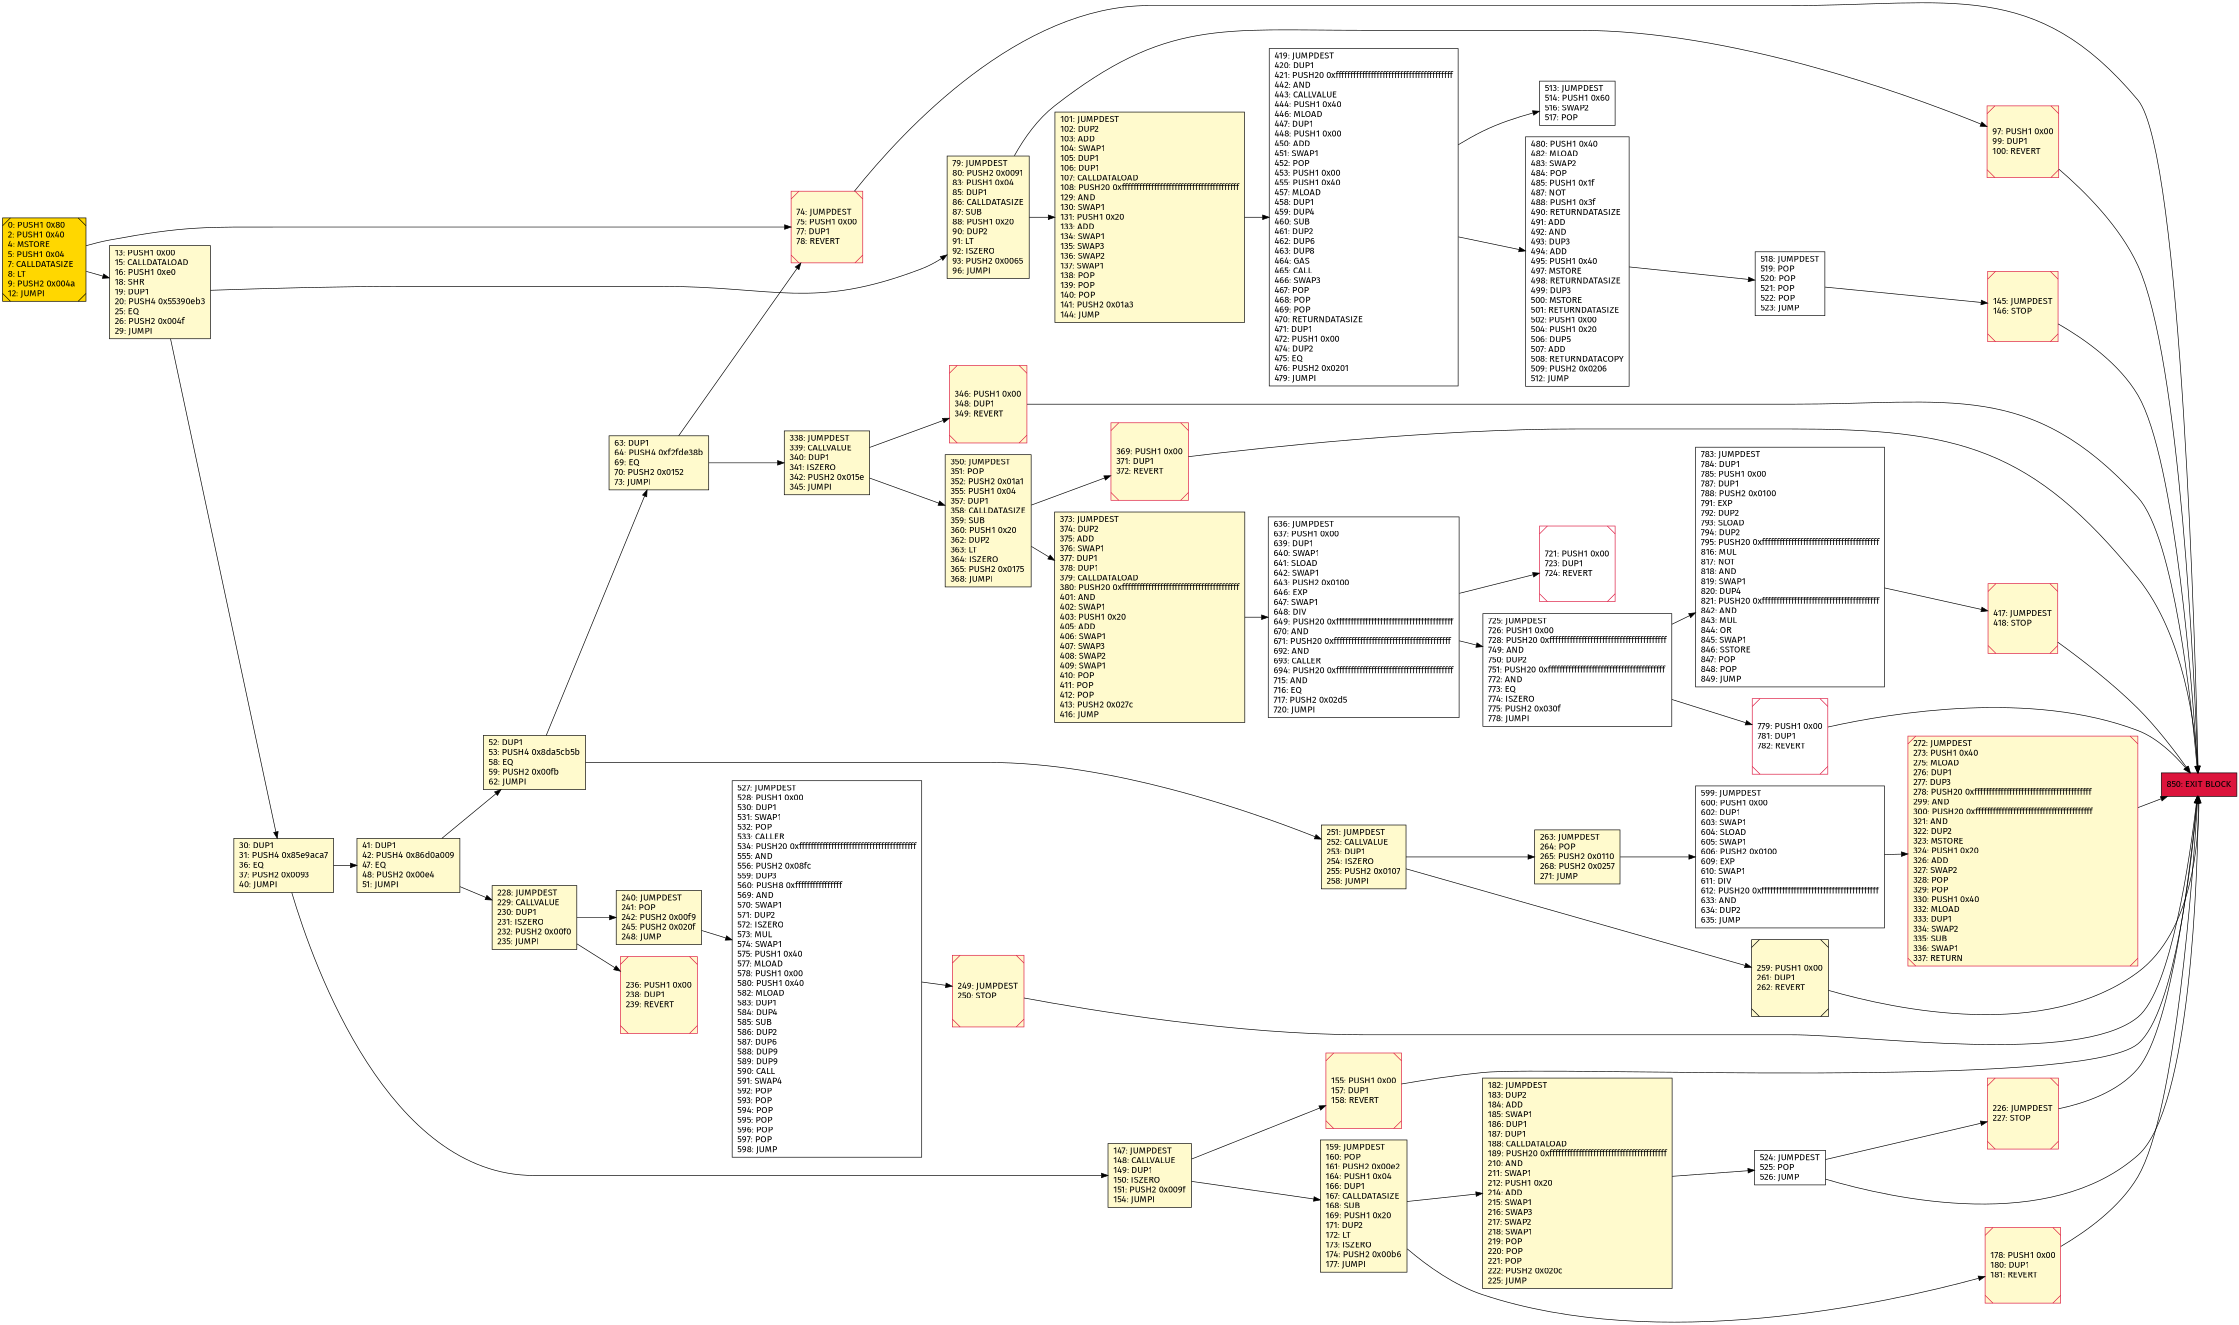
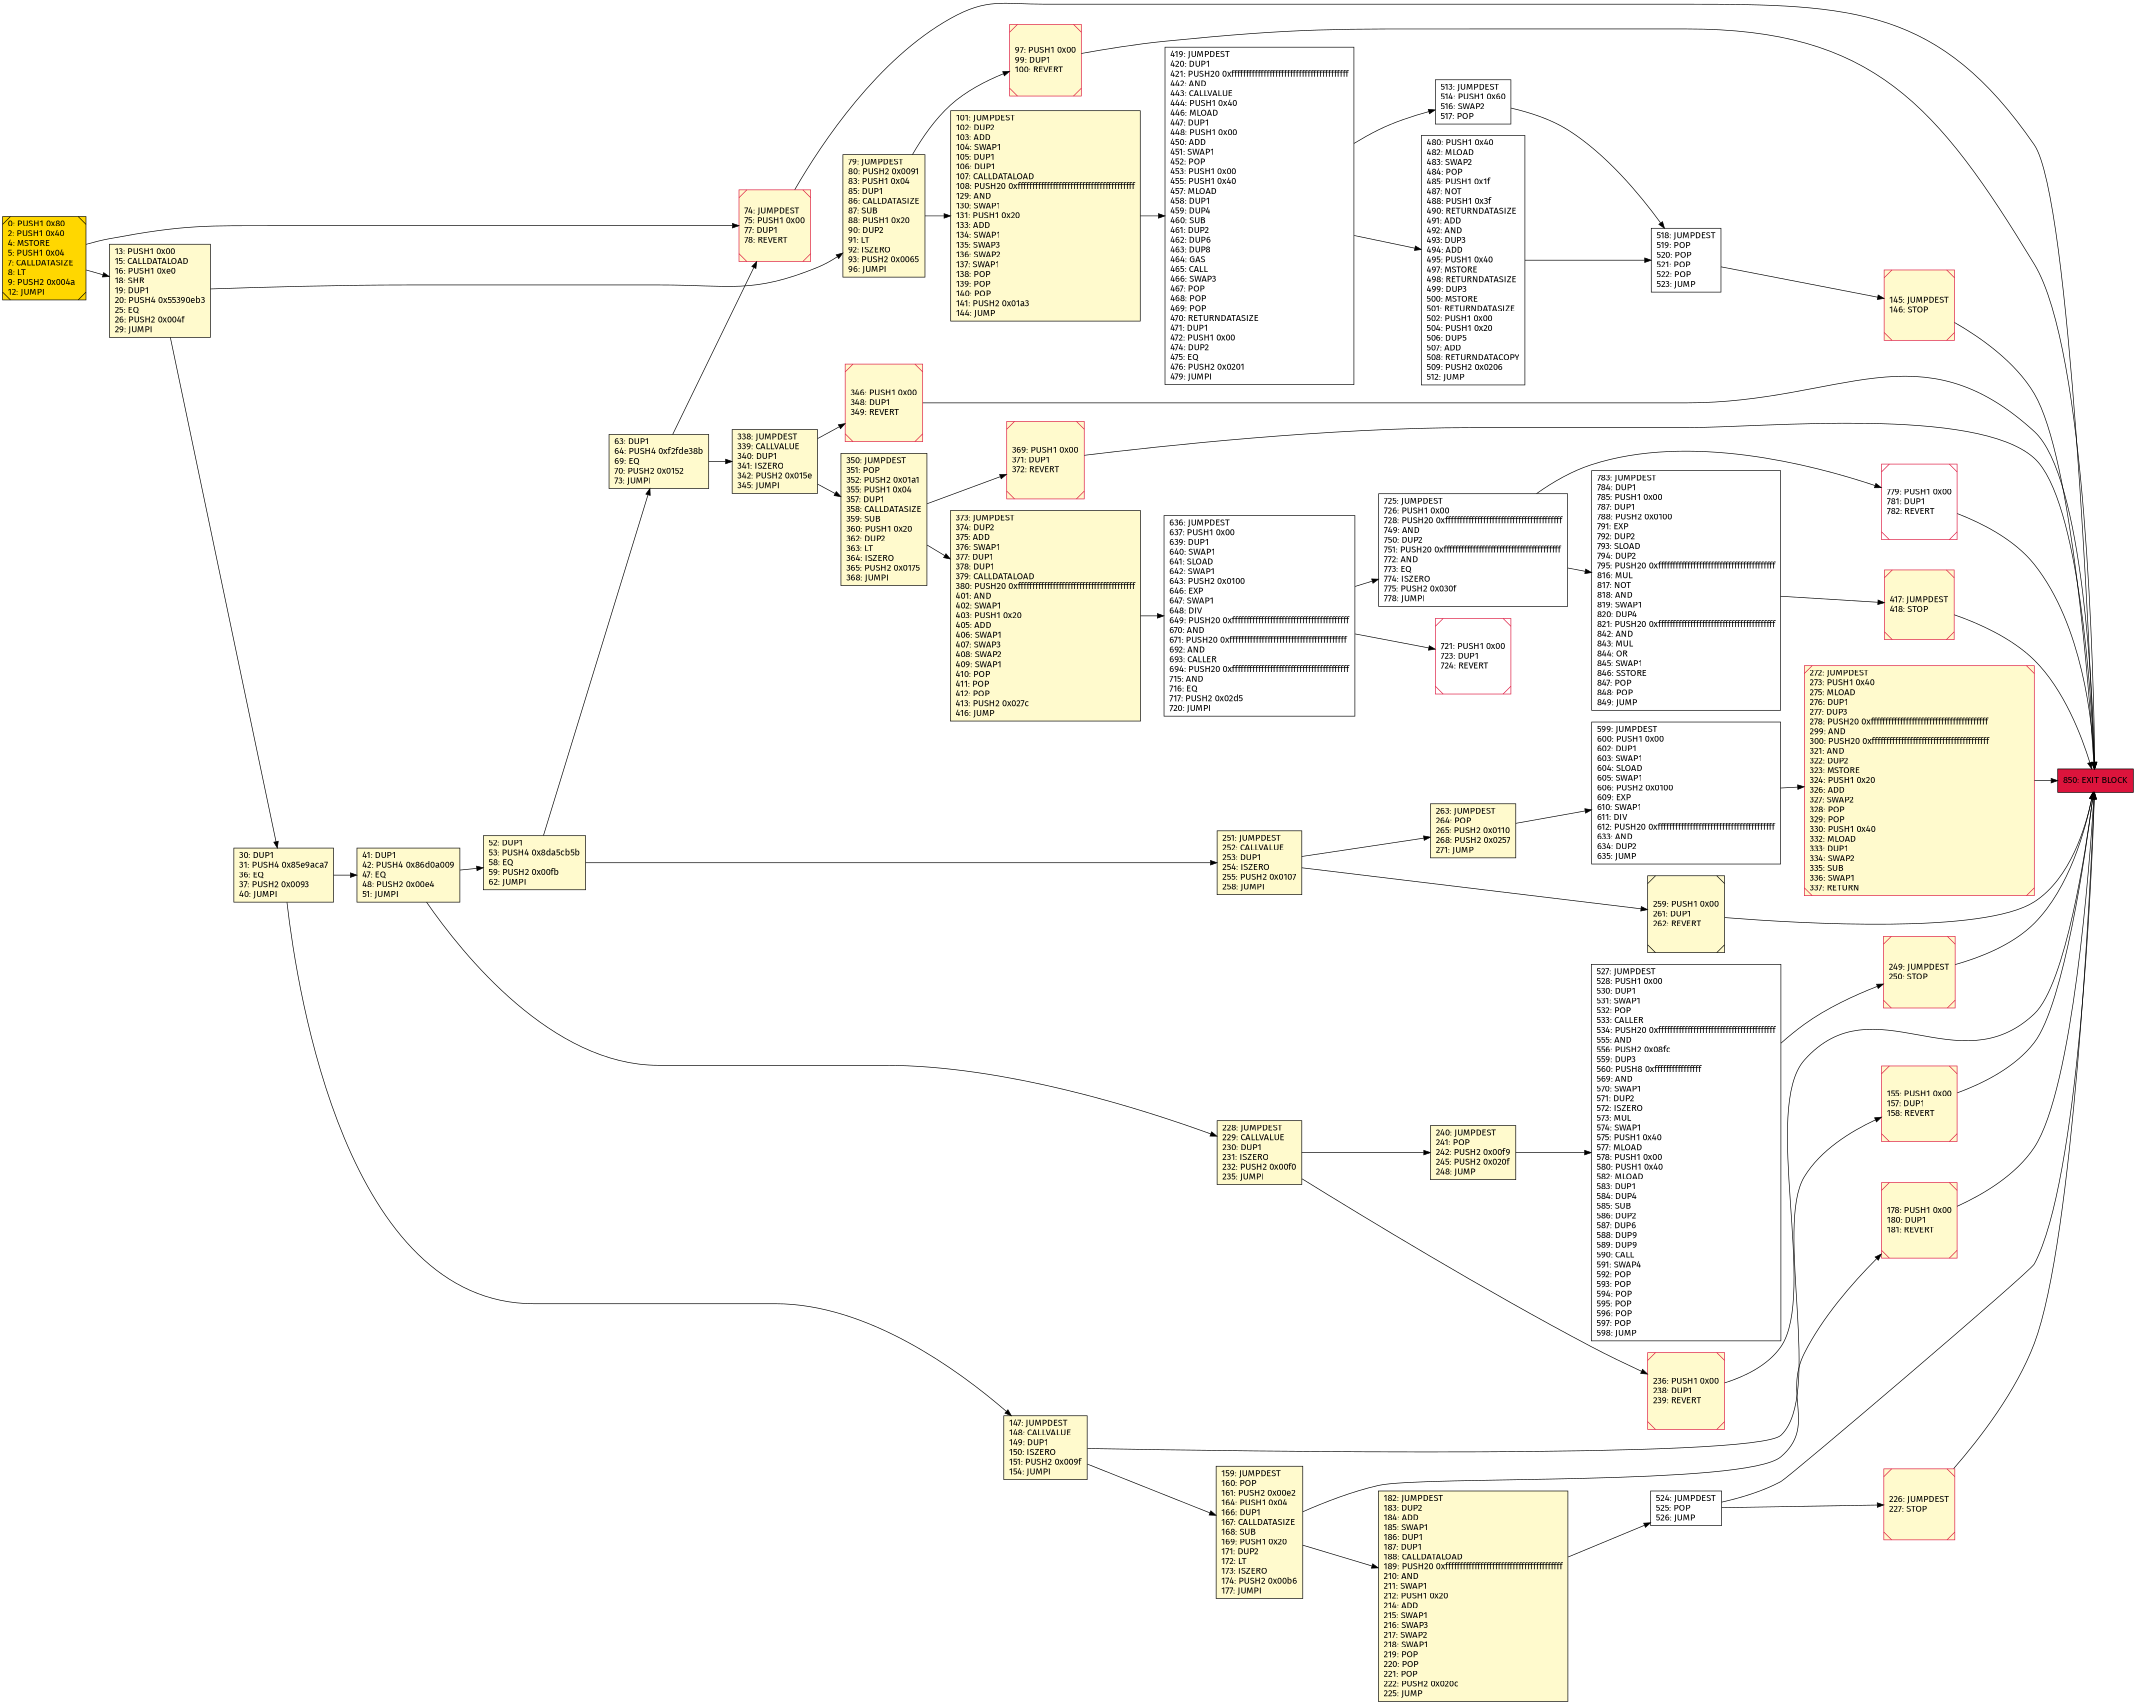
edge "513: JUMPDEST 514: PUSH1 0x60 516: SWAP2 517: POP" -> "518: JUMPDEST 519: POP 520: POP 521: POP 522: POP 523: JUMP": added
edge "236: PUSH1 0x00 238: DUP1 239: REVERT" -> "850: EXIT BLOCK": added
